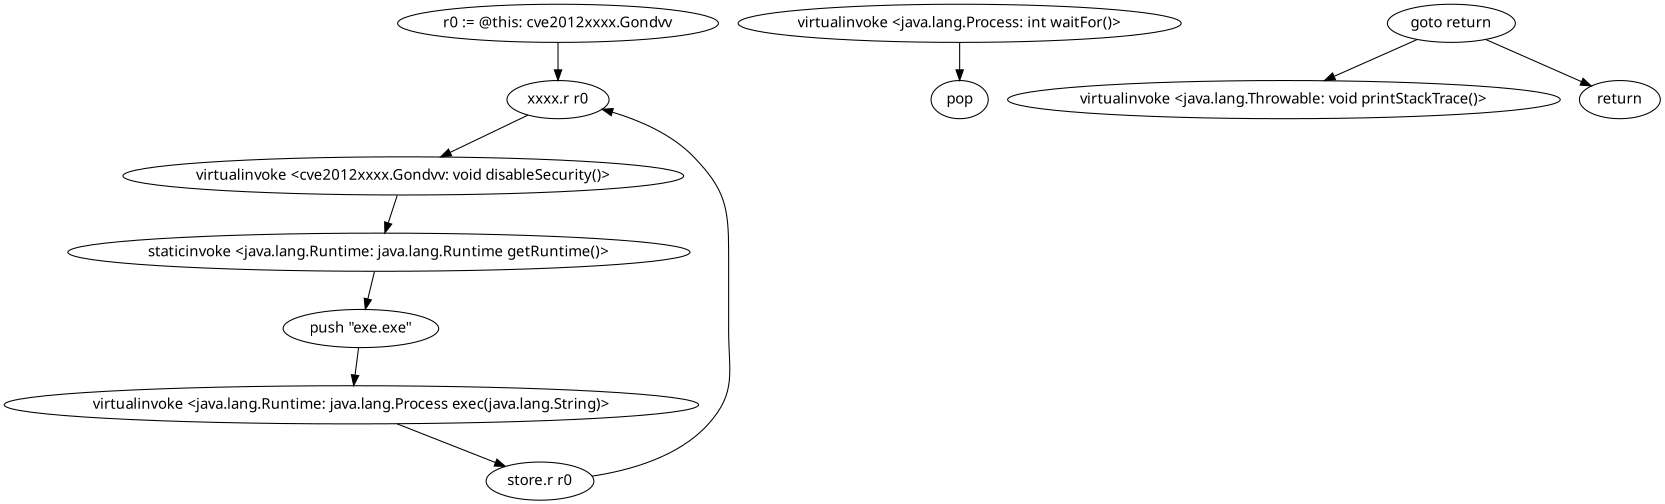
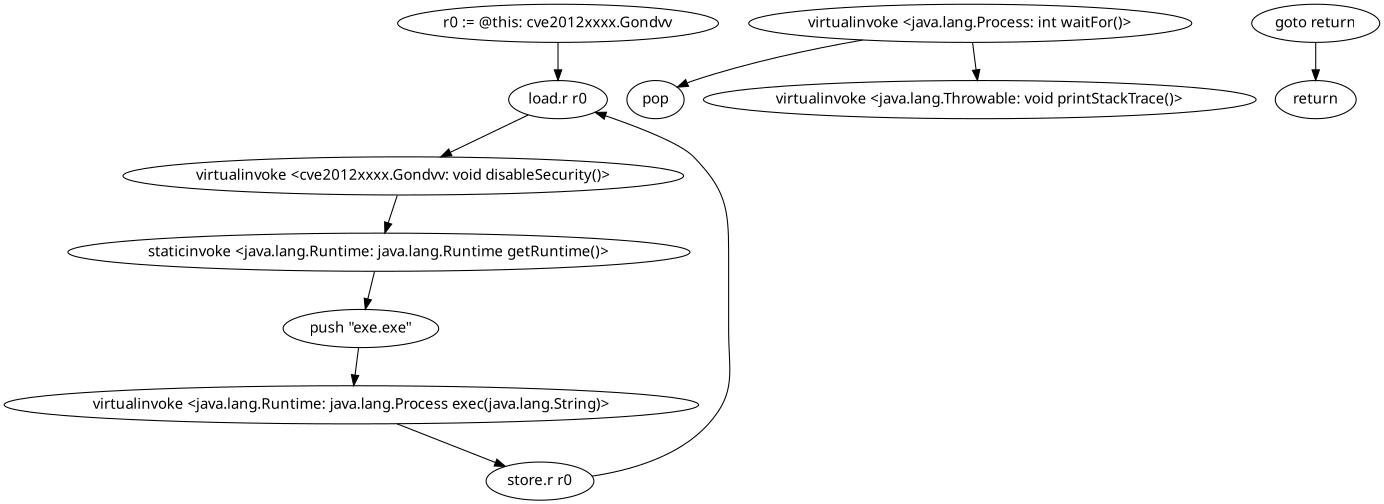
edge "goto return" -> "virtualinvoke <java.lang.Throwable: void printStackTrace()>": now "virtualinvoke <java.lang.Process: int waitFor()>" -> "virtualinvoke <java.lang.Throwable: void printStackTrace()>"
node "xxxx.r r0": label "xxxx.r r0" -> "load.r r0"
